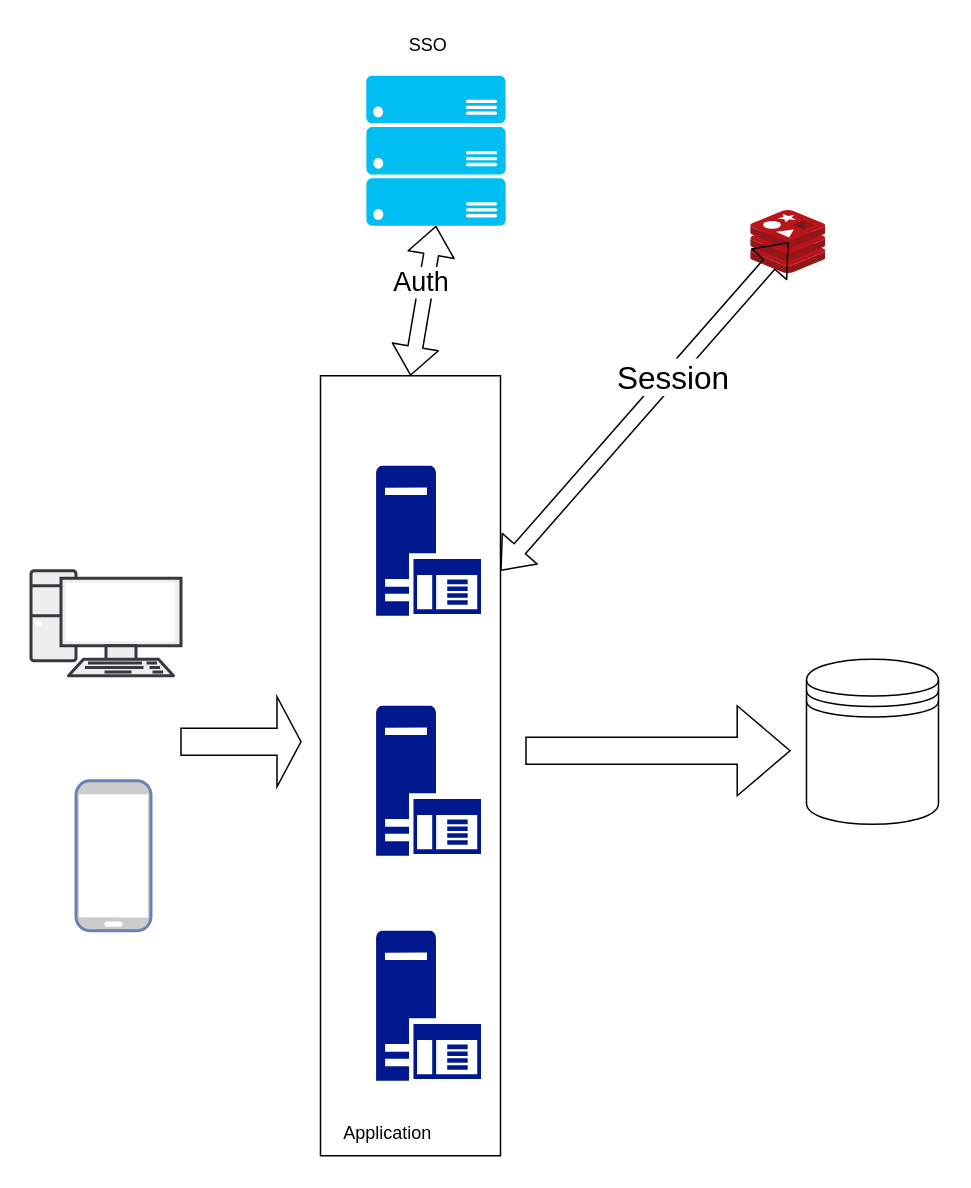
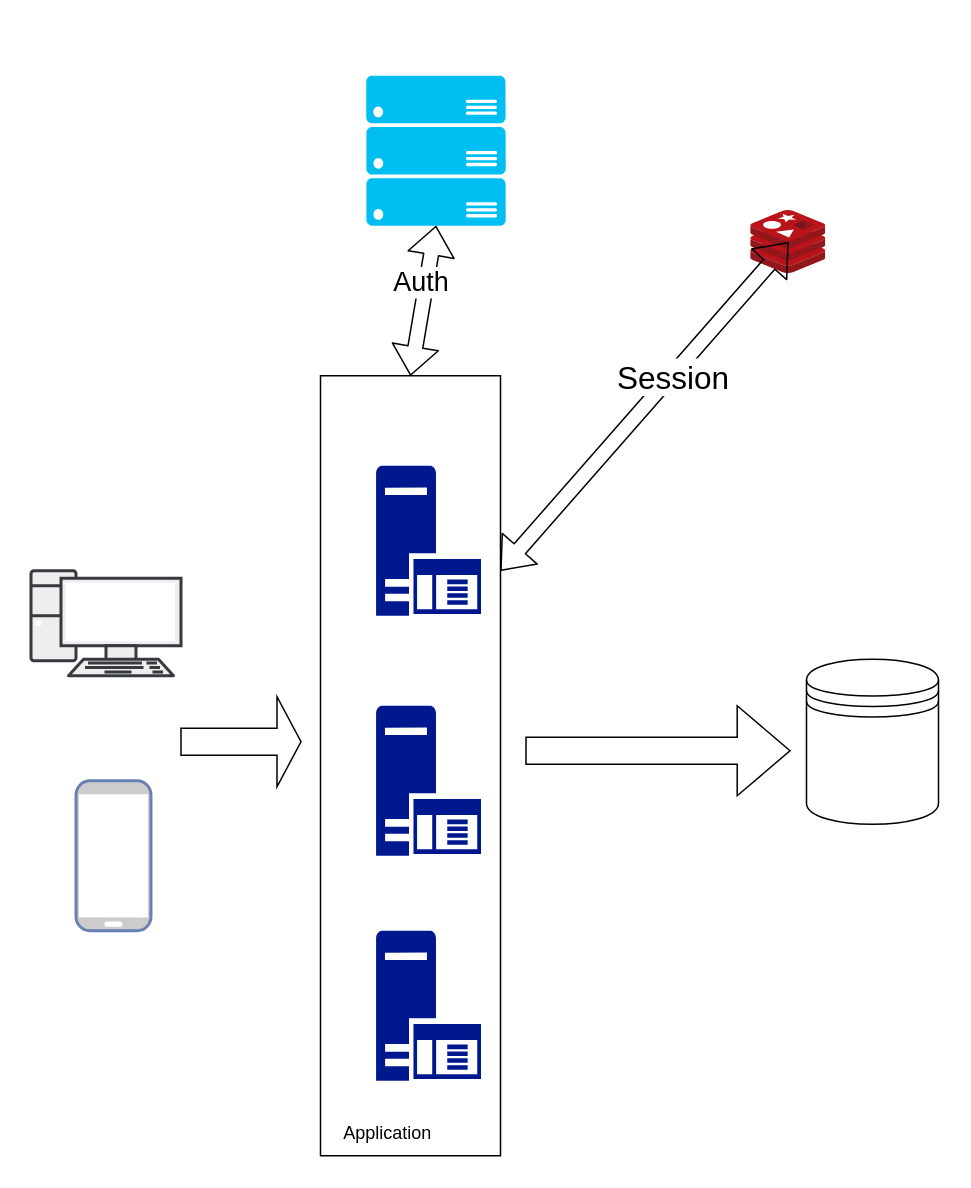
node "SSO": removed
